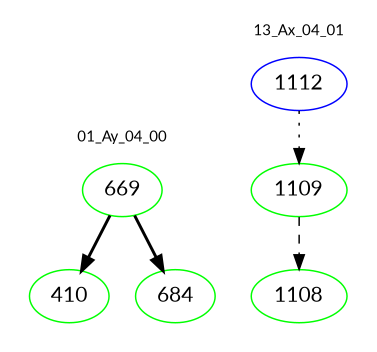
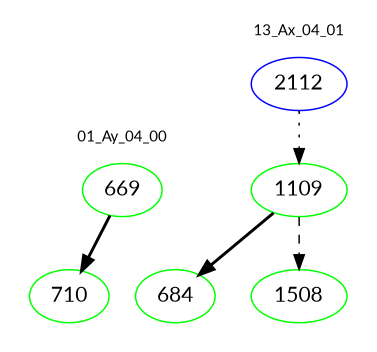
node "1112": label "1112" -> "2112"
edge "669" -> "684": now "1109" -> "684"
node "410": label "410" -> "710"
node "1108": label "1108" -> "1508"
